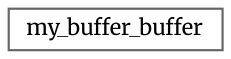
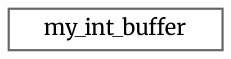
node "my_buffer_buffer": label "my_buffer_buffer" -> "my_int_buffer"
